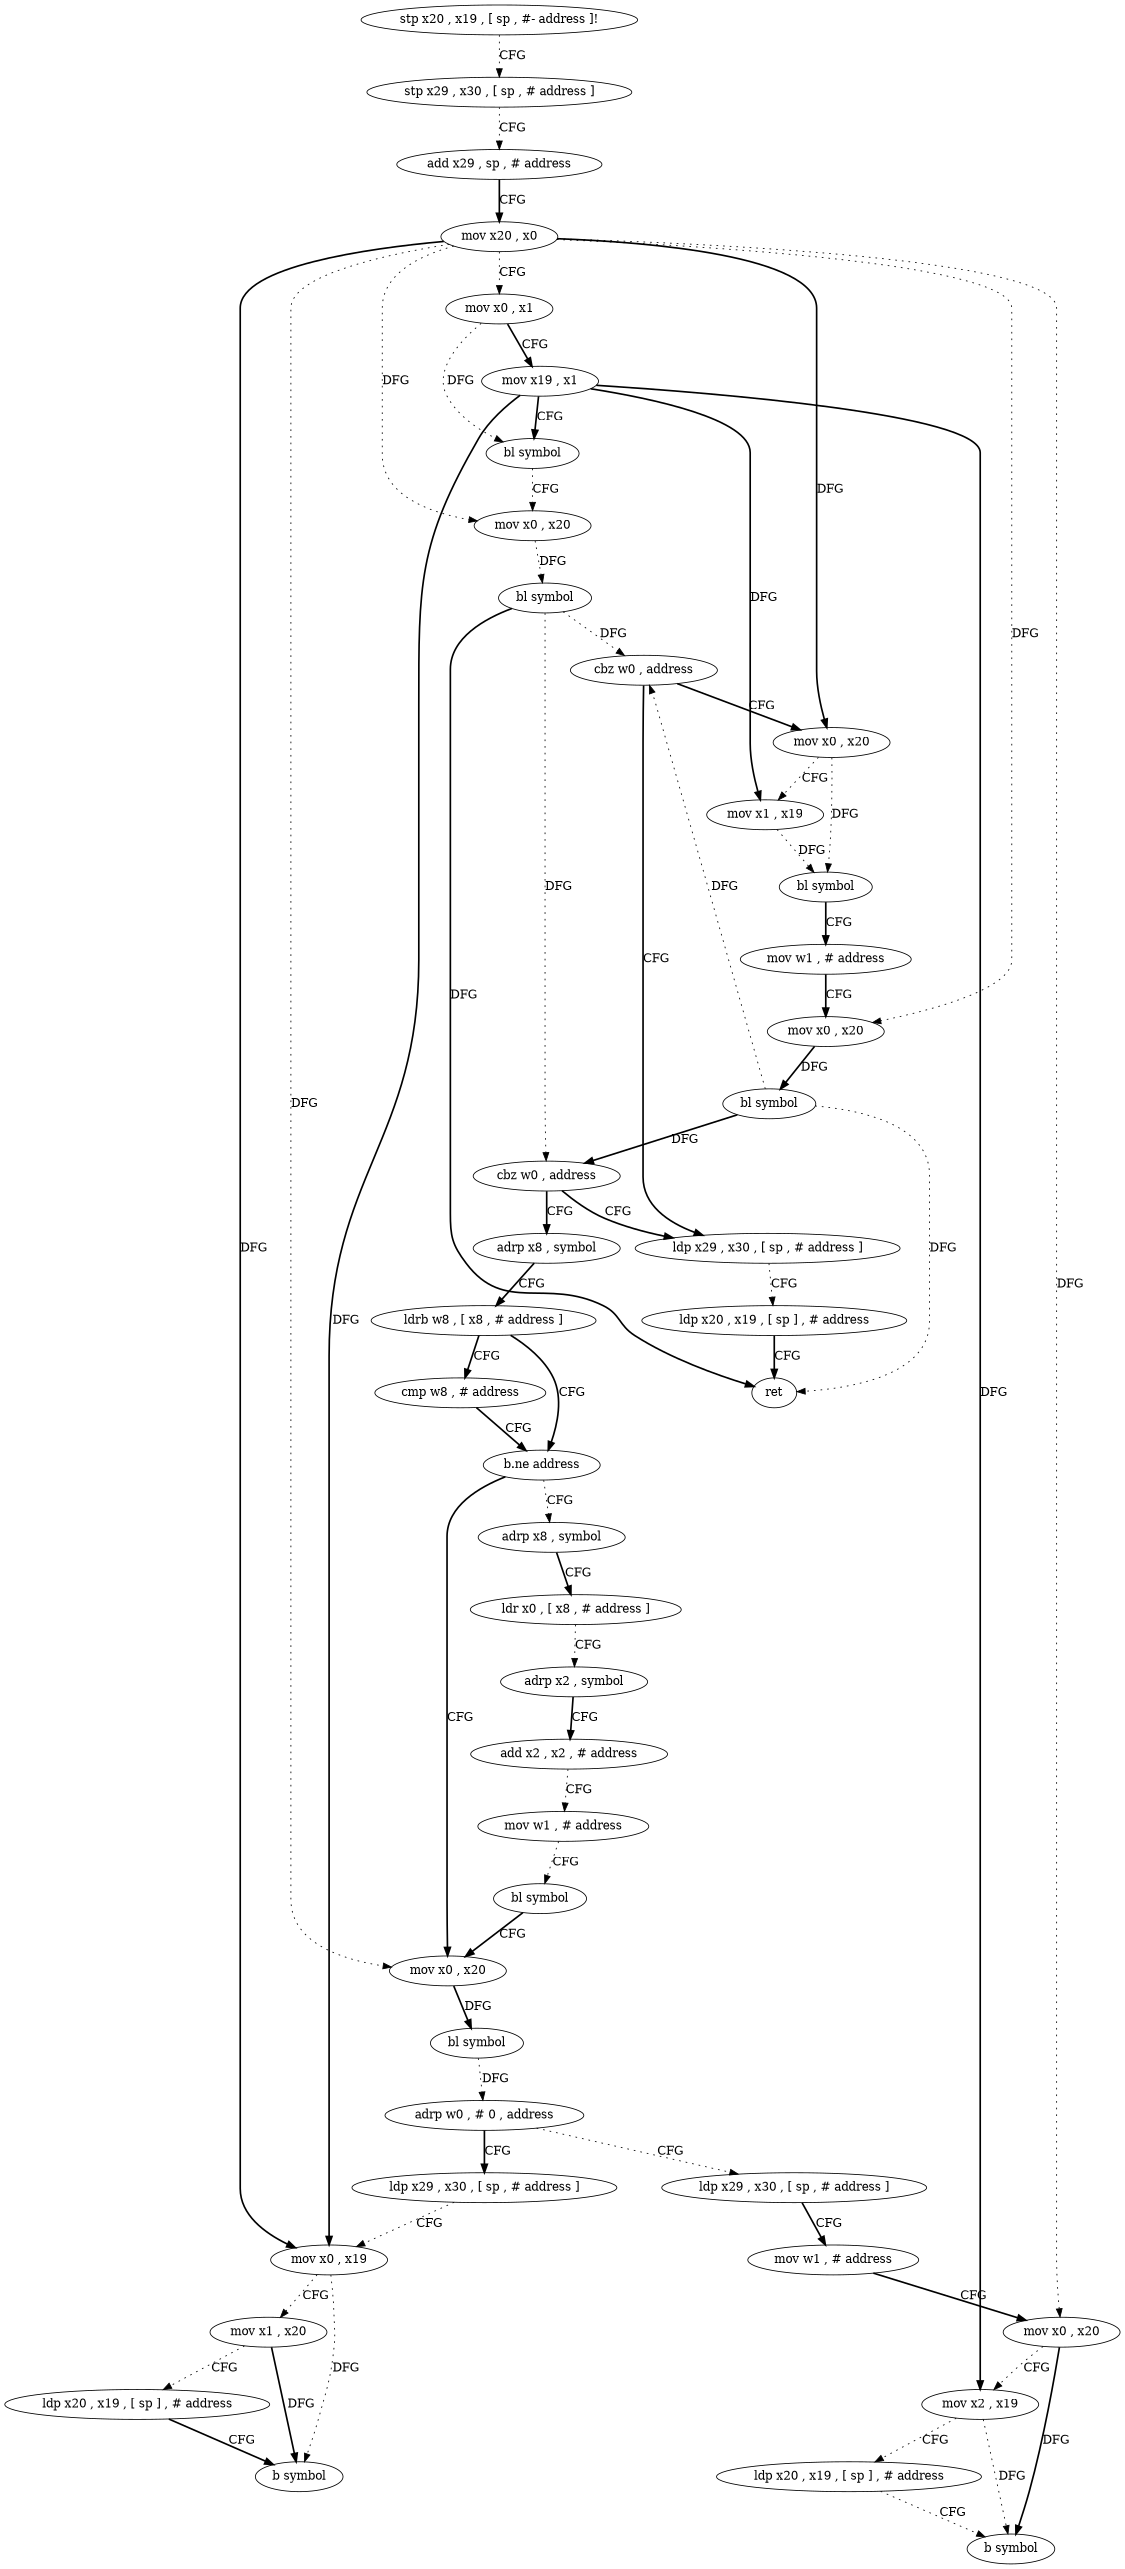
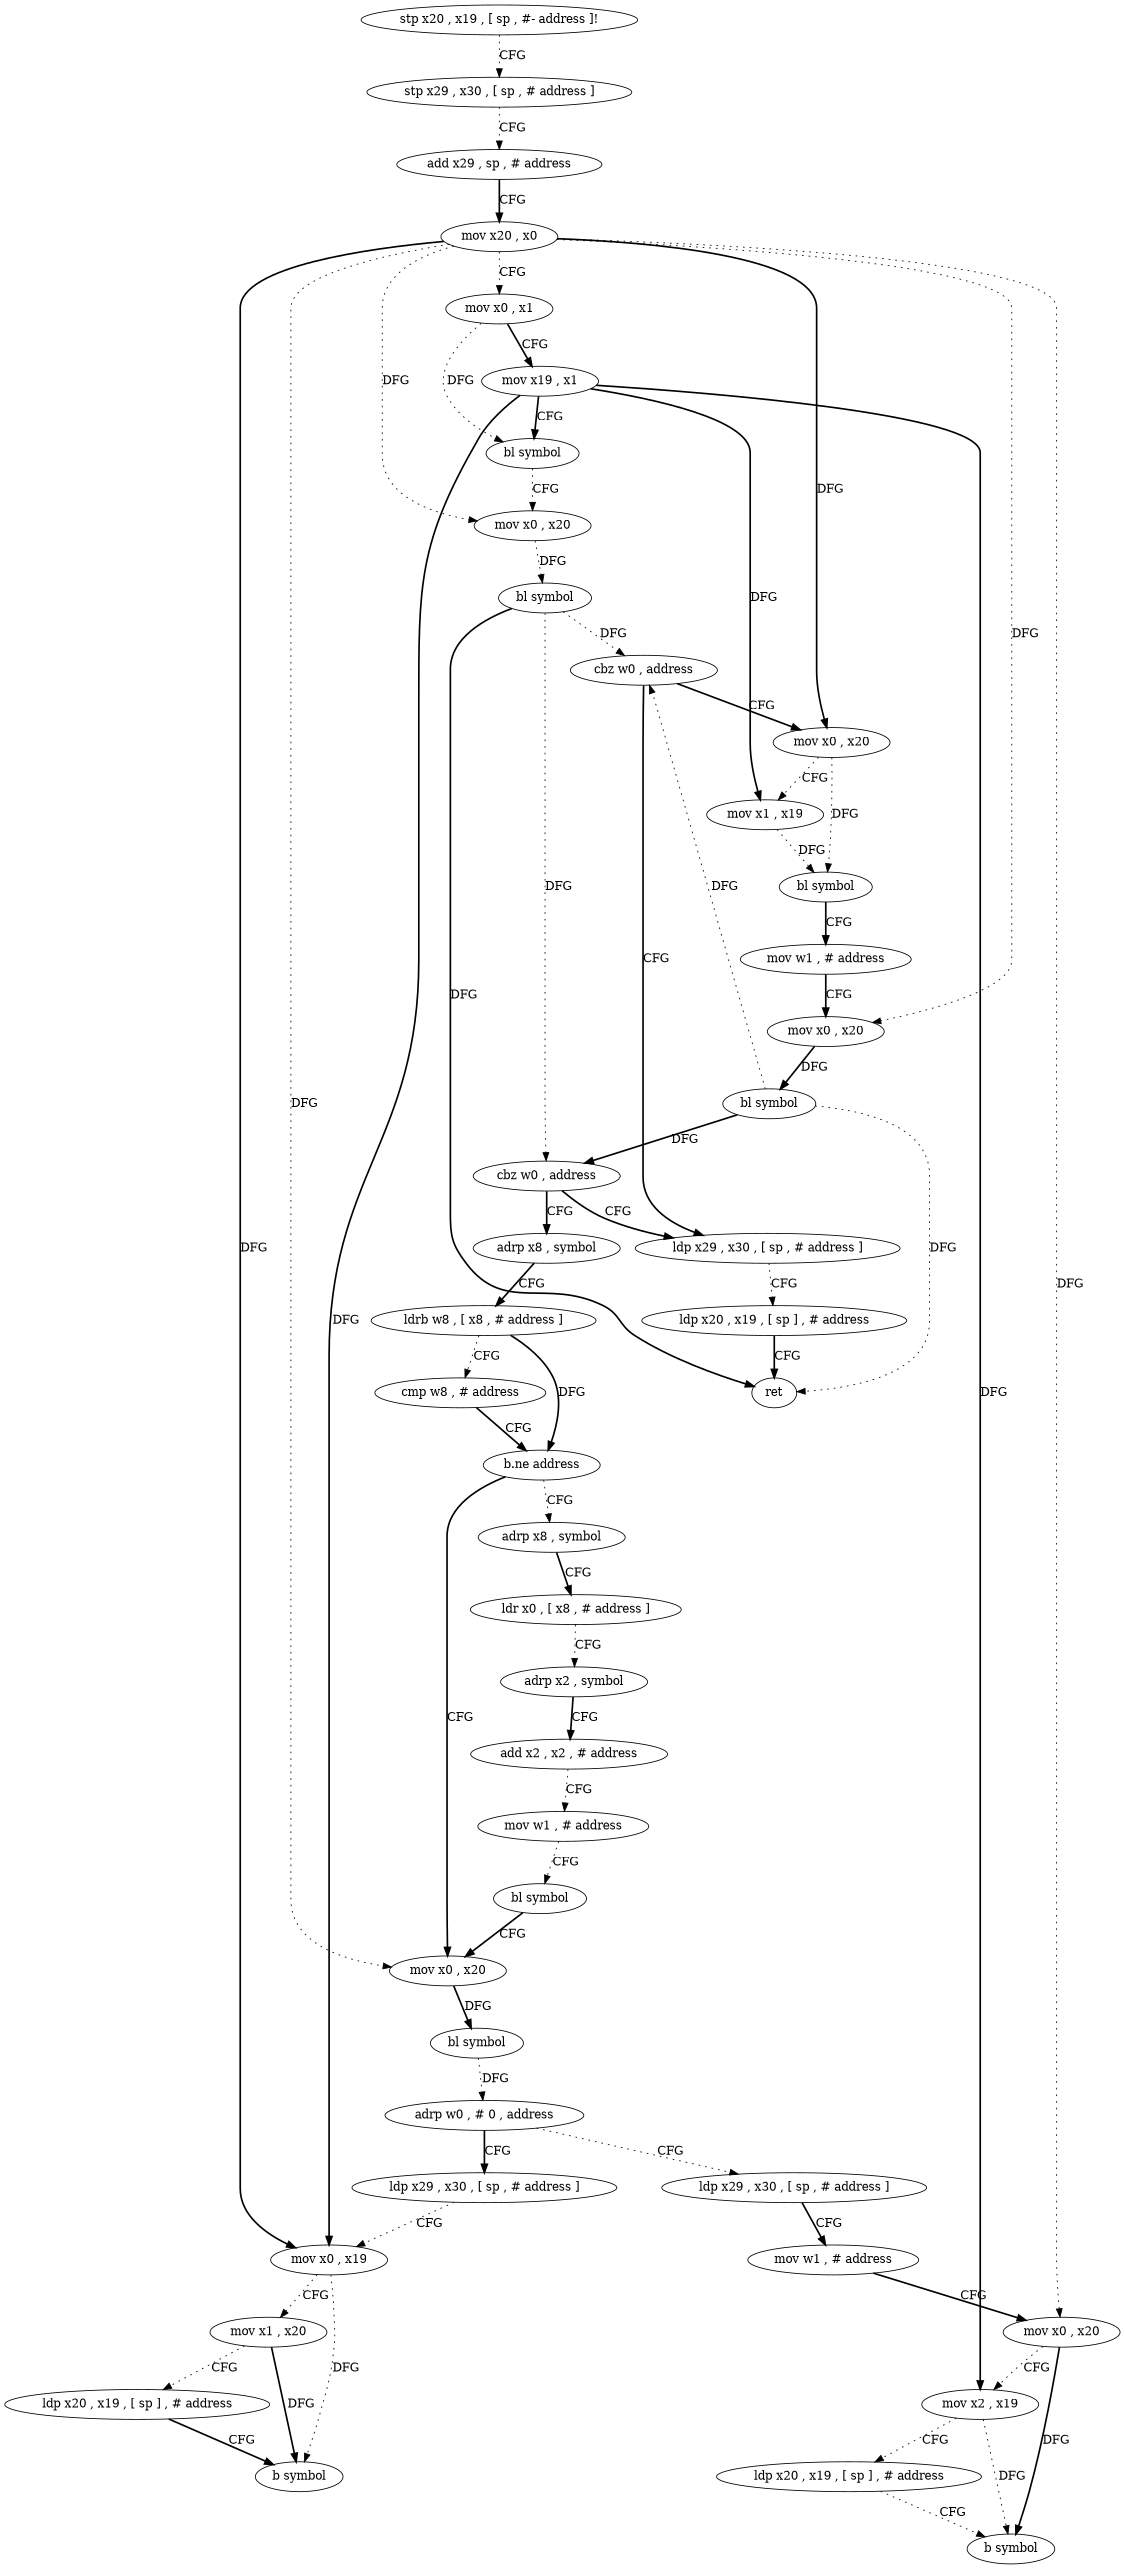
edge "ldrb w8 , [ x8 , # address ]" -> "cmp w8 , # address": style bold -> dotted
edge "ldrb w8 , [ x8 , # address ]" -> "b.ne address": label "CFG" -> "DFG"
